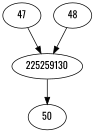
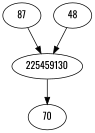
node "47": label "47" -> "87"
node "225259130": label "225259130" -> "225459130"
node "50": label "50" -> "70"
